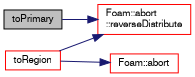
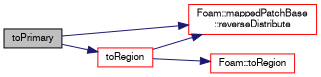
node "Foam::abort ::reverseDistribute": label "Foam::abort ::reverseDistribute" -> "Foam::mappedPatchBase ::reverseDistribute"
edge "toPrimary" -> "toRegion": added
node "Foam::abort": label "Foam::abort" -> "Foam::toRegion"
